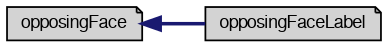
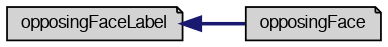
edge "opposingFaceLabel" -> "opposingFace": reversed
